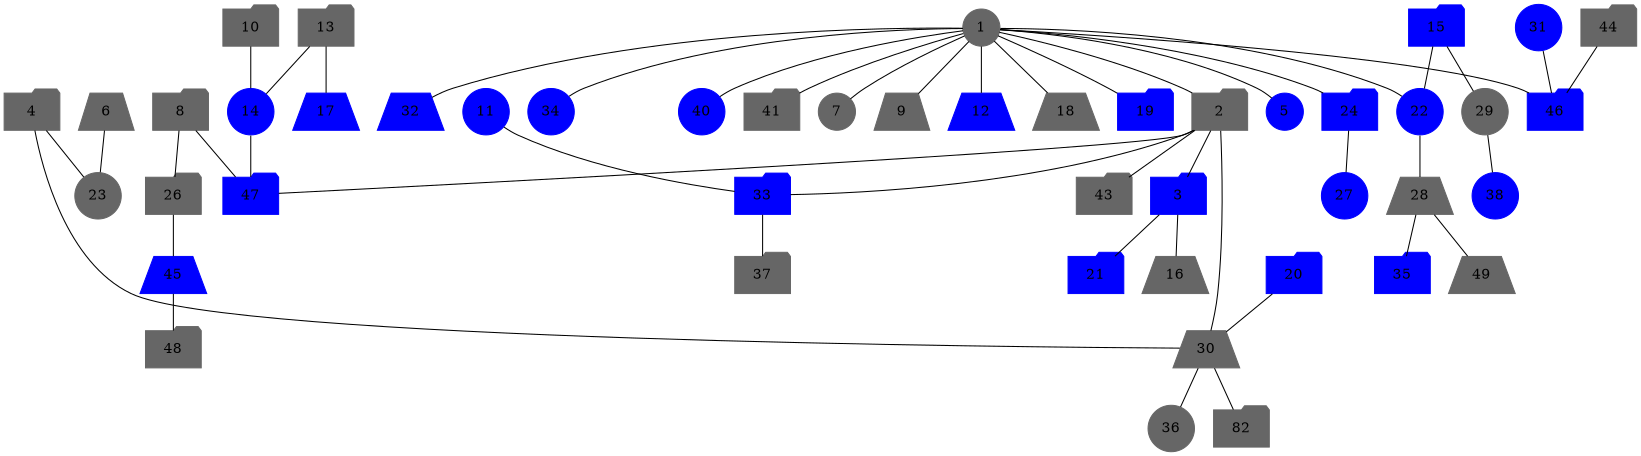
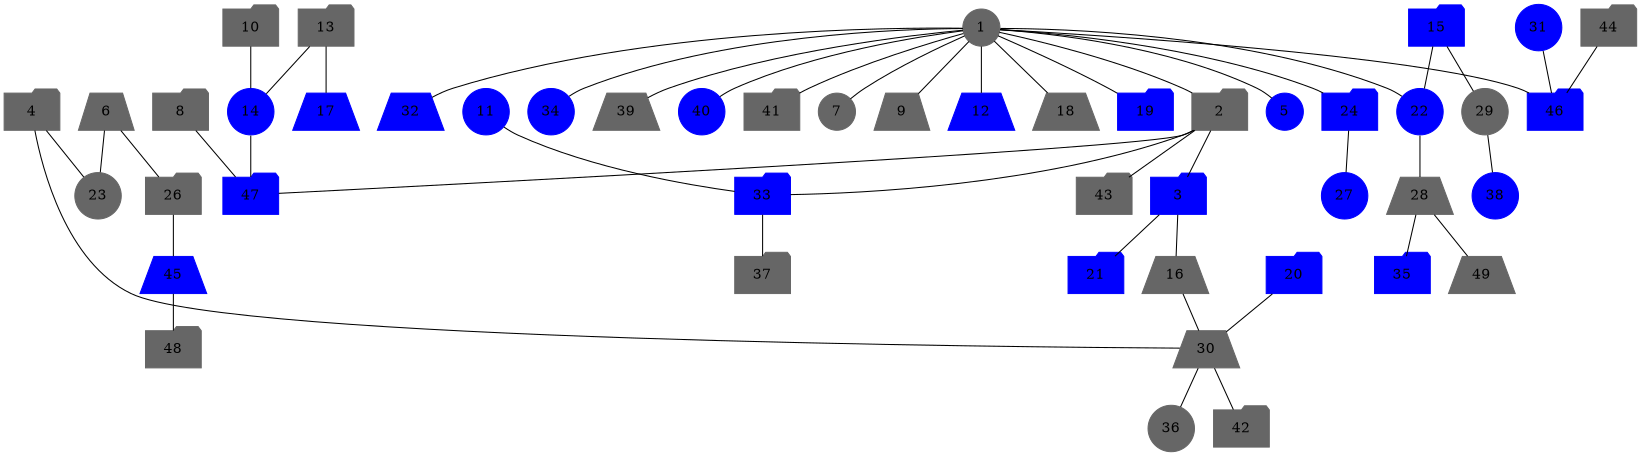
node "39": added
edge "8" -- "26": now "6" -- "26"
edge "2" -- "30": now "16" -- "30"
node "82": label "82" -> "42"
